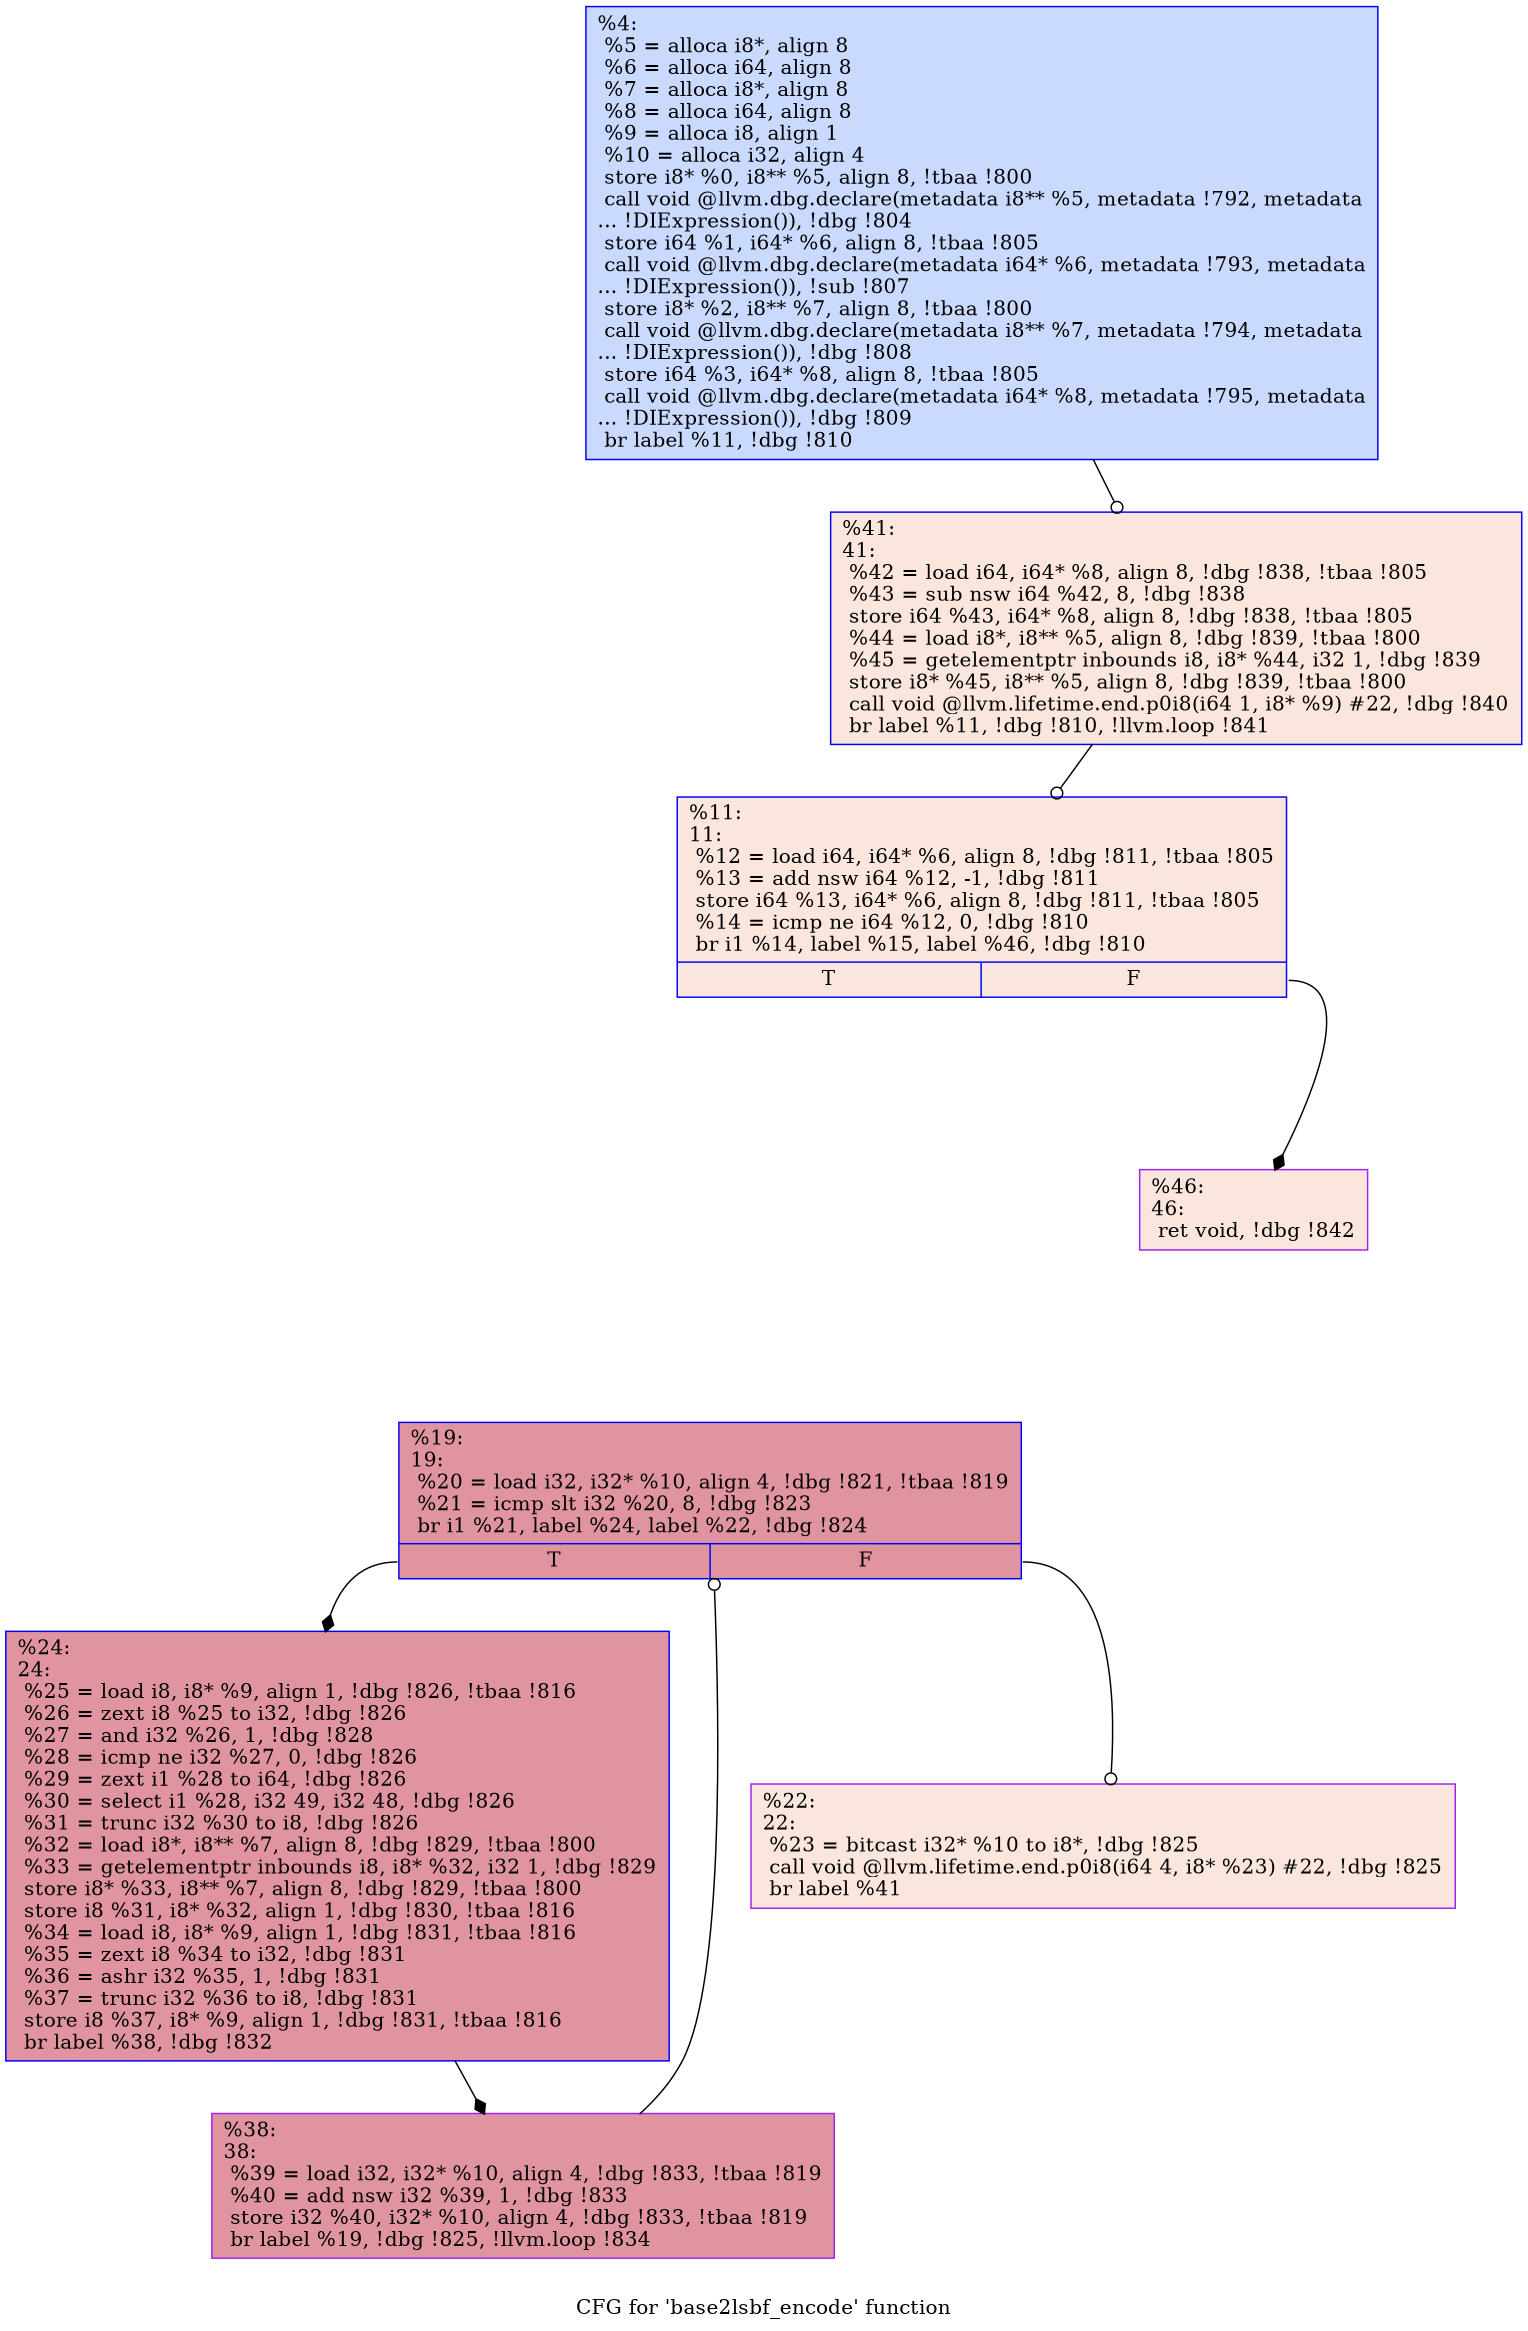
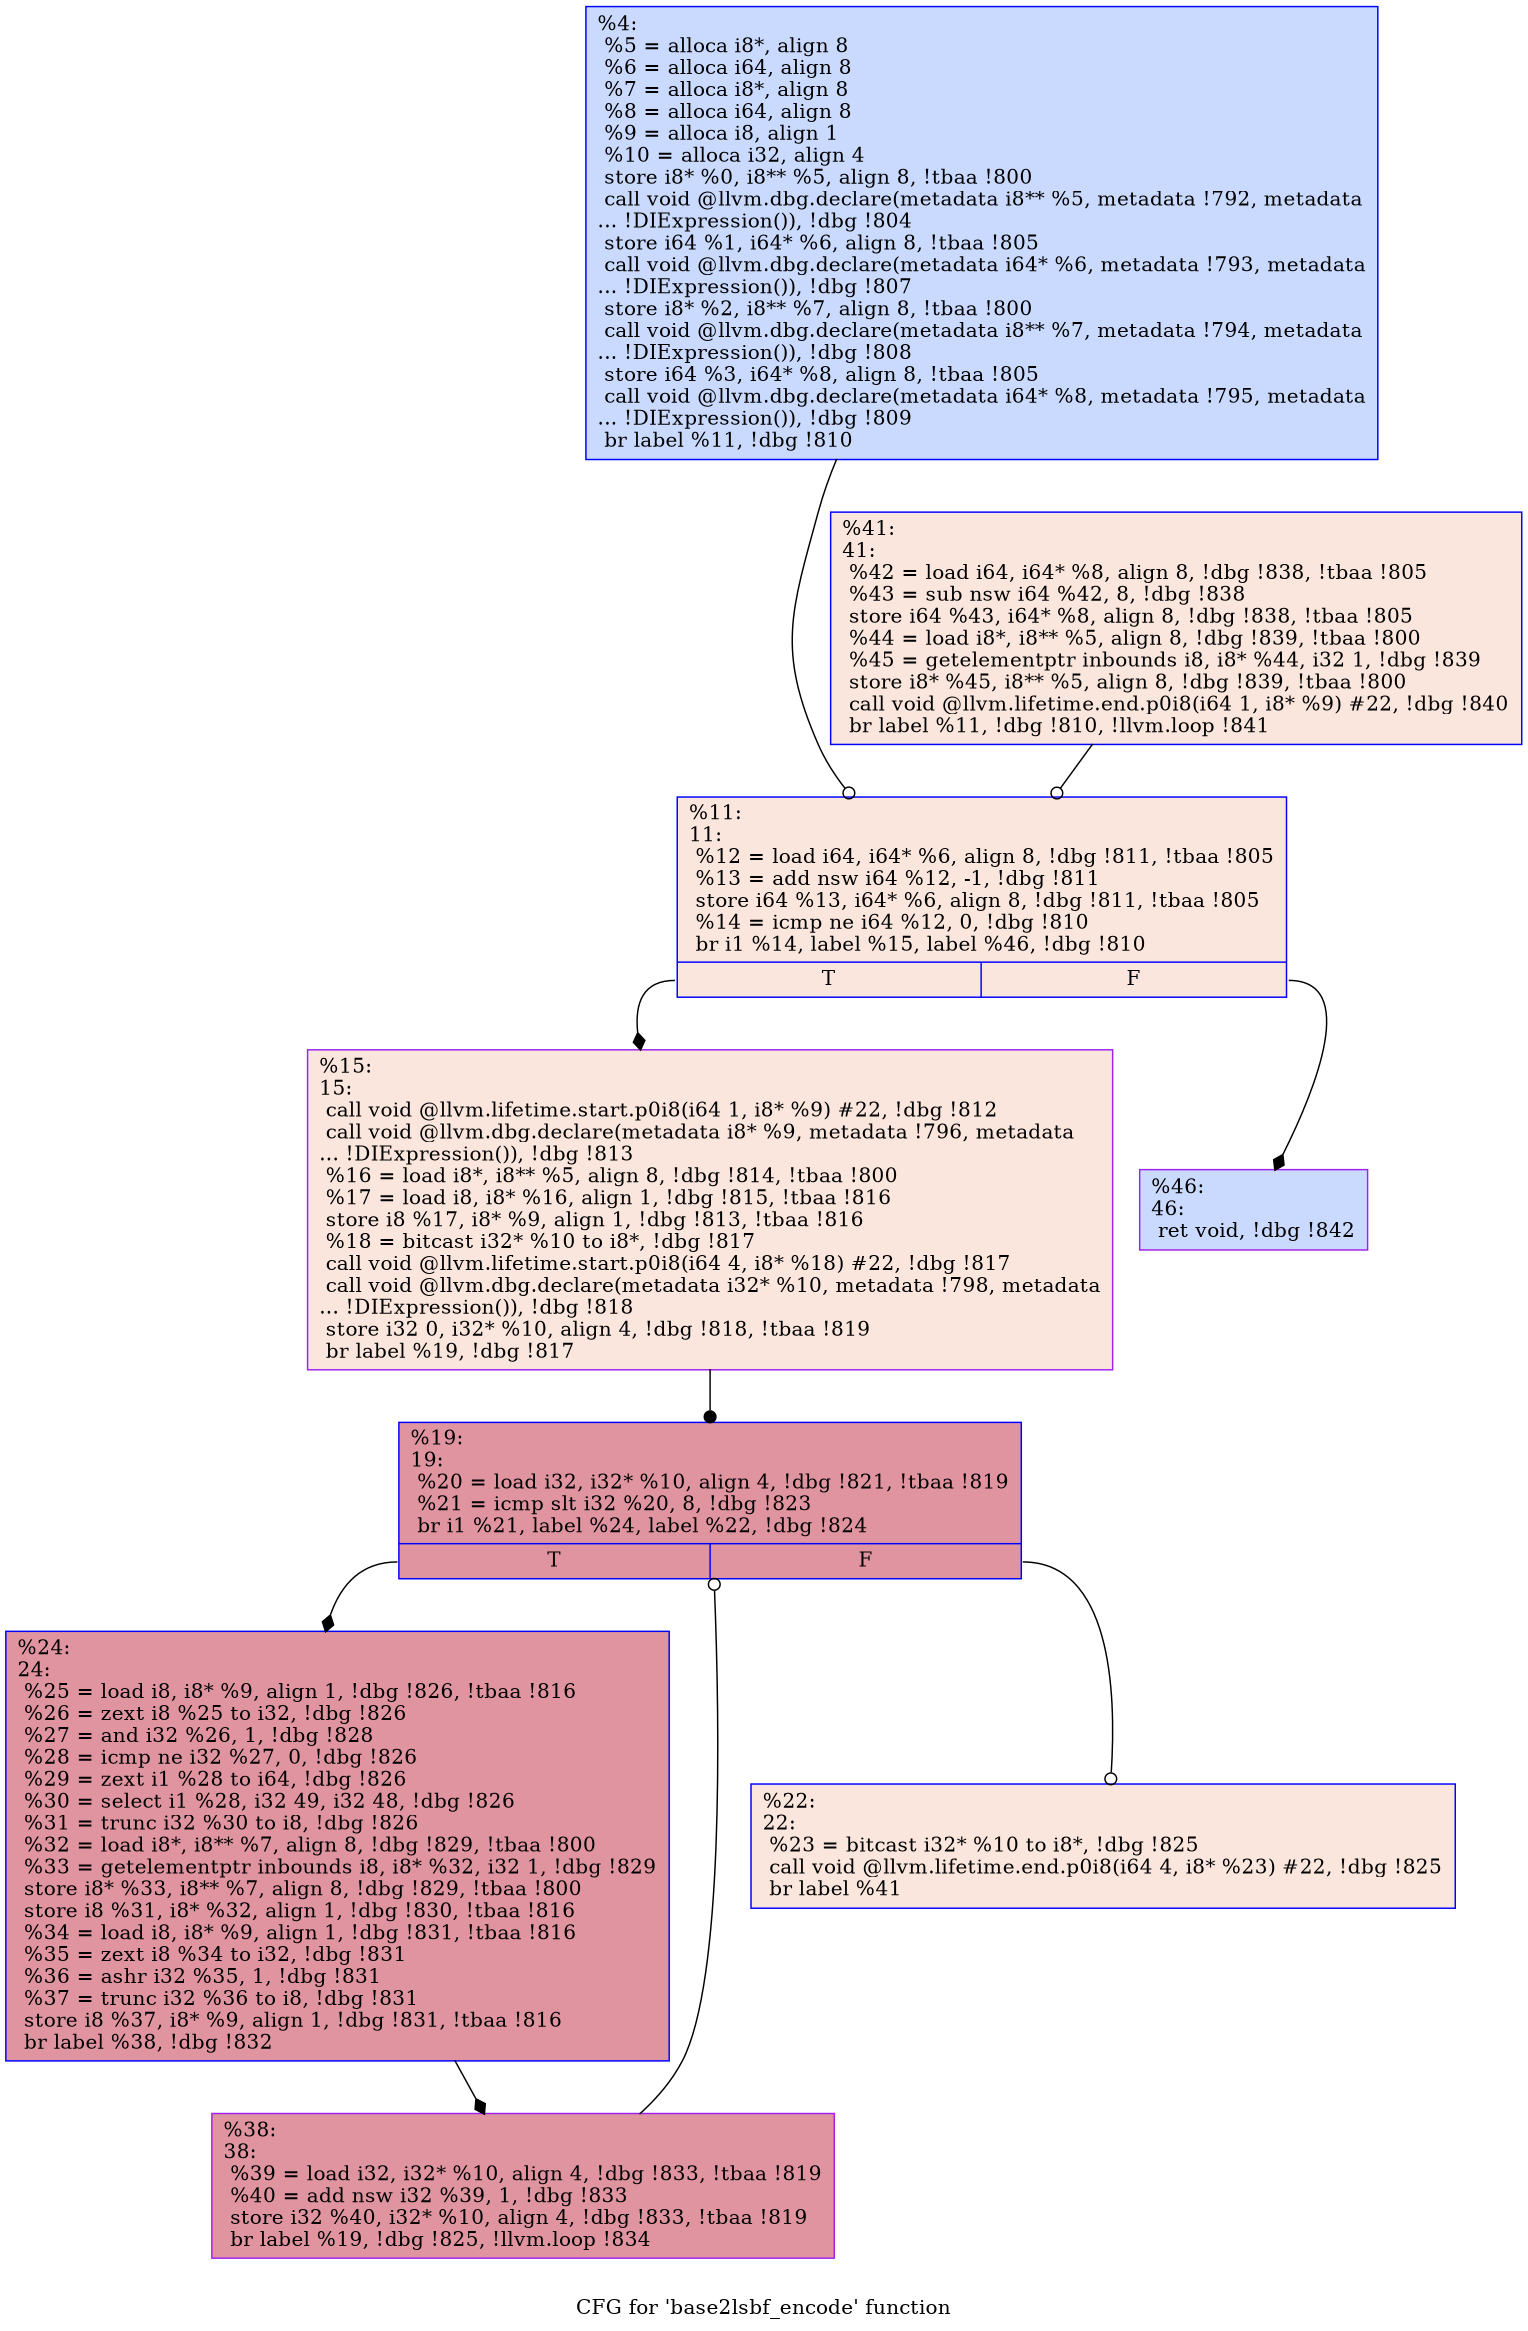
node "%4:": text "... !DIExpression()), !sub !807" -> "... !DIExpression()), !dbg !807"
edge "%4:" -> "%41:": now "%4:" -> "%11:"
node "%15:": added
node "%46:": fillcolor #f3c7b170 -> #88abfd70
node "%22:": color purple -> blue
